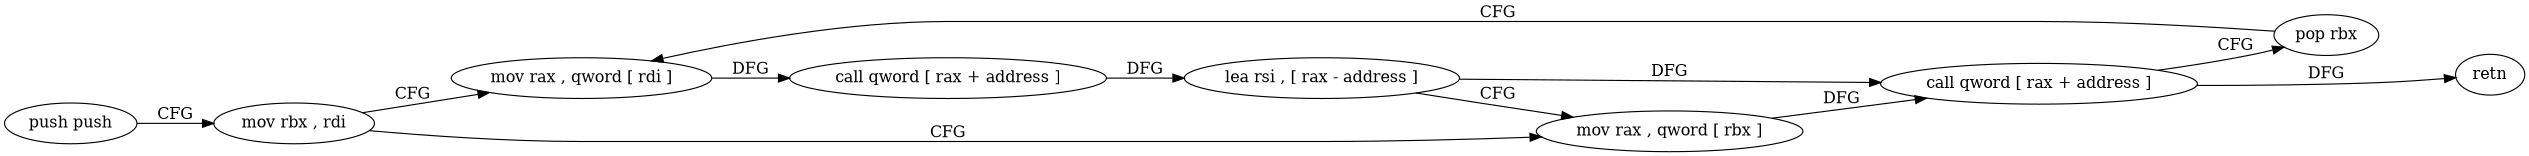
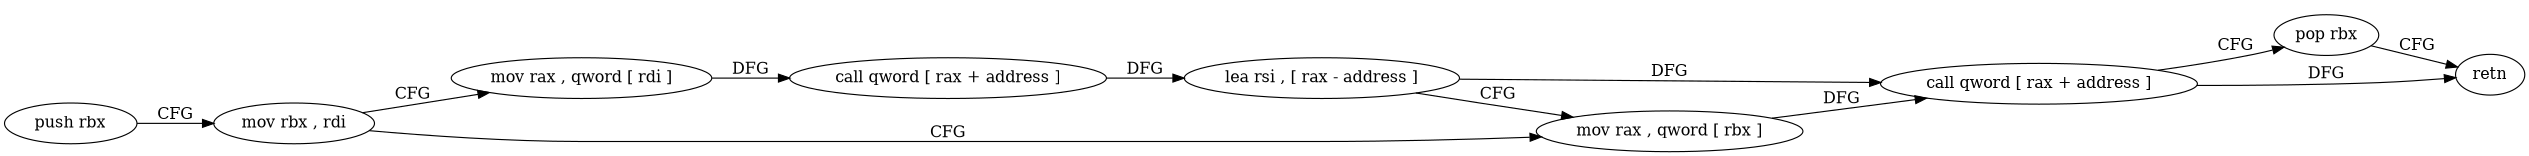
edge "pop rbx" -> "mov rax , qword [ rdi ]": now "pop rbx" -> "retn"
node "push push": label "push push" -> "push rbx"
